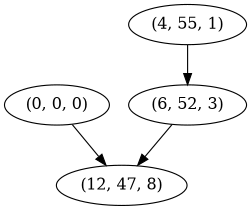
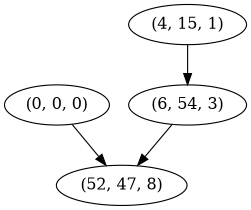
node "(4, 55, 1)": label "(4, 55, 1)" -> "(4, 15, 1)"
node "(6, 52, 3)": label "(6, 52, 3)" -> "(6, 54, 3)"
node "(12, 47, 8)": label "(12, 47, 8)" -> "(52, 47, 8)"
